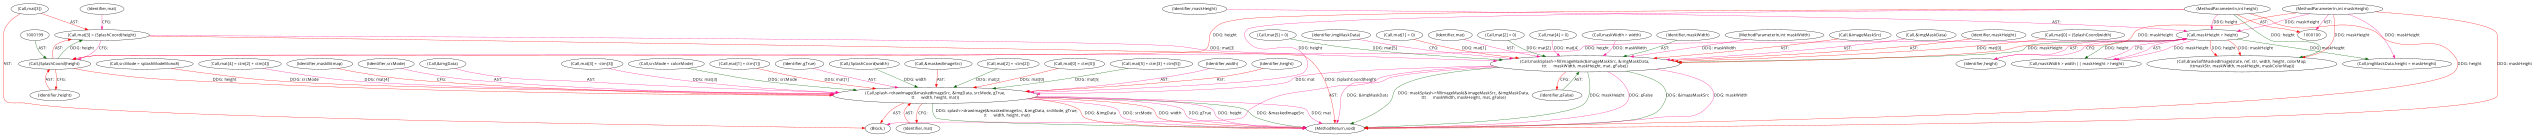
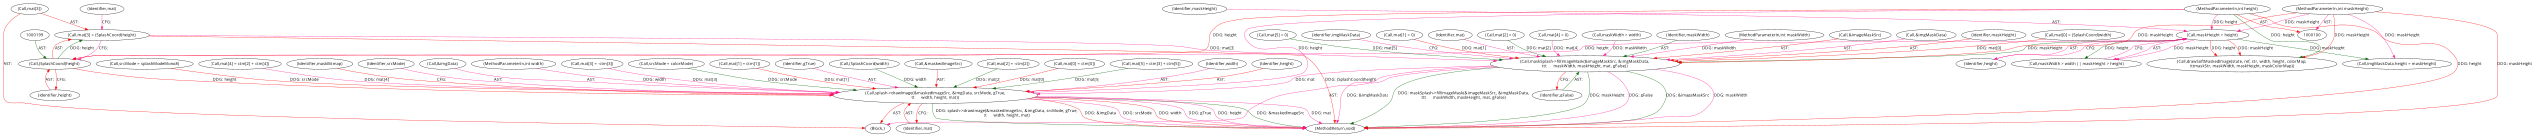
node "(MethodParameterIn,int width)": added
